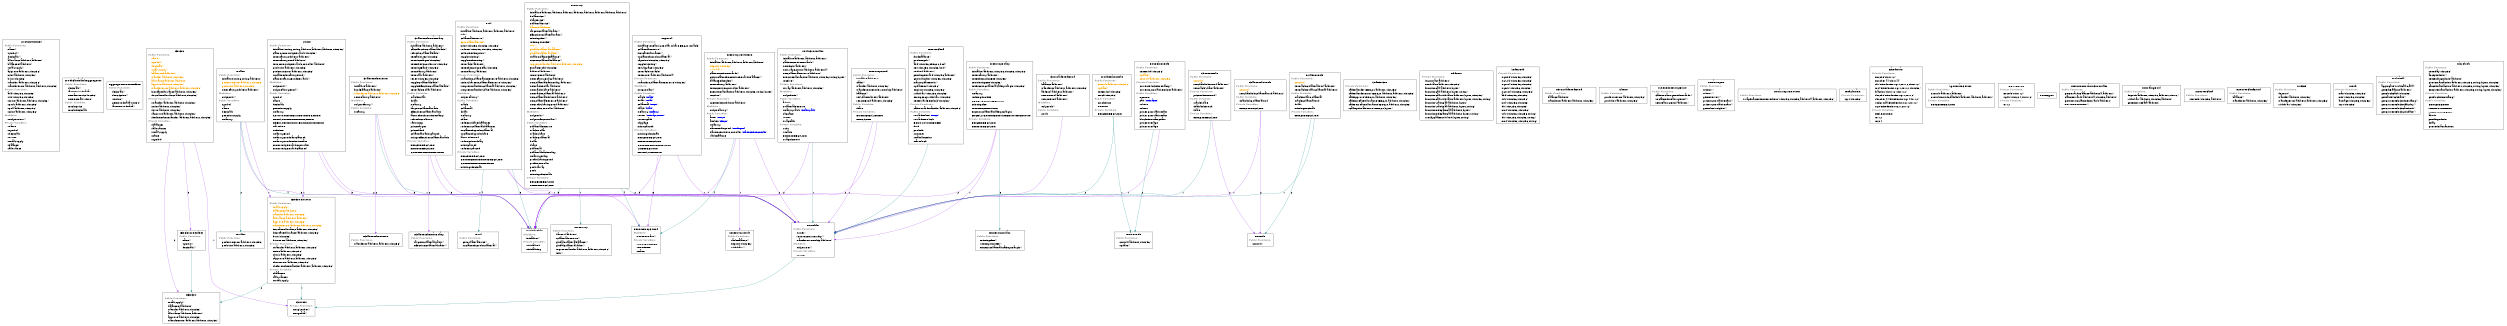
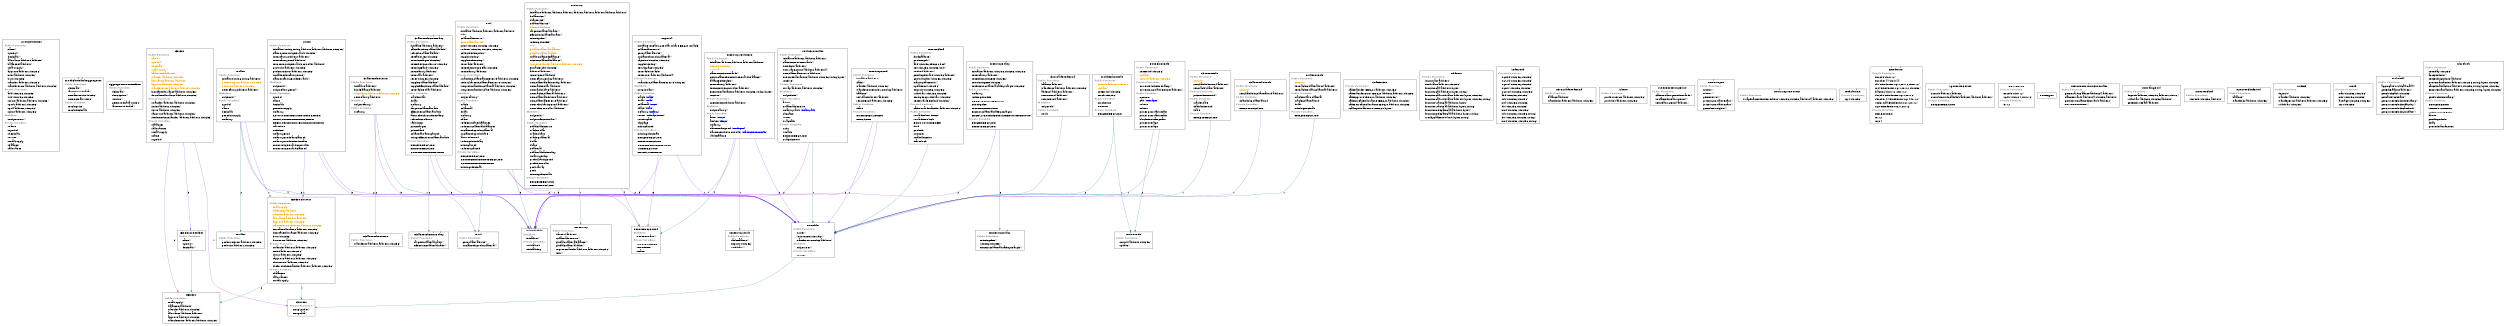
node "ZapPool": text "increaseAllowance()" -> "getCollateralPrice()"
edge "CollateralReserve" -> "Initializable": now "CollateralReserve" -> "IPool"
edge "TreasuryPolicy" -> "Ownable": removed, label "1"
node "IOracle": removed
